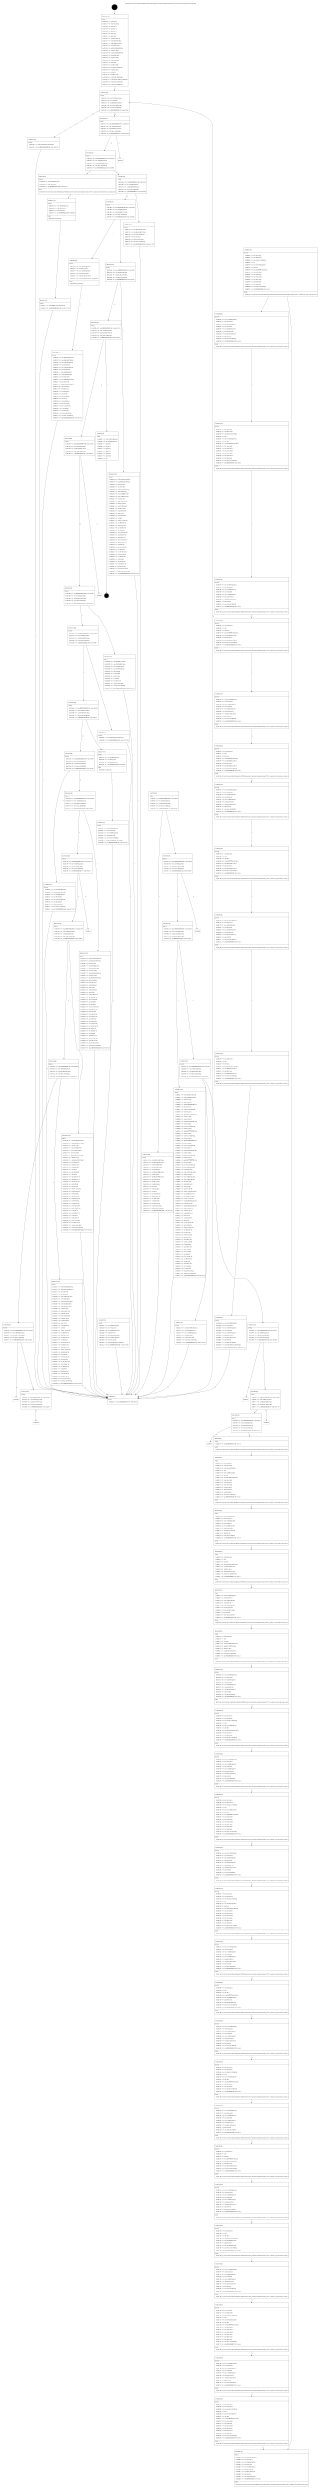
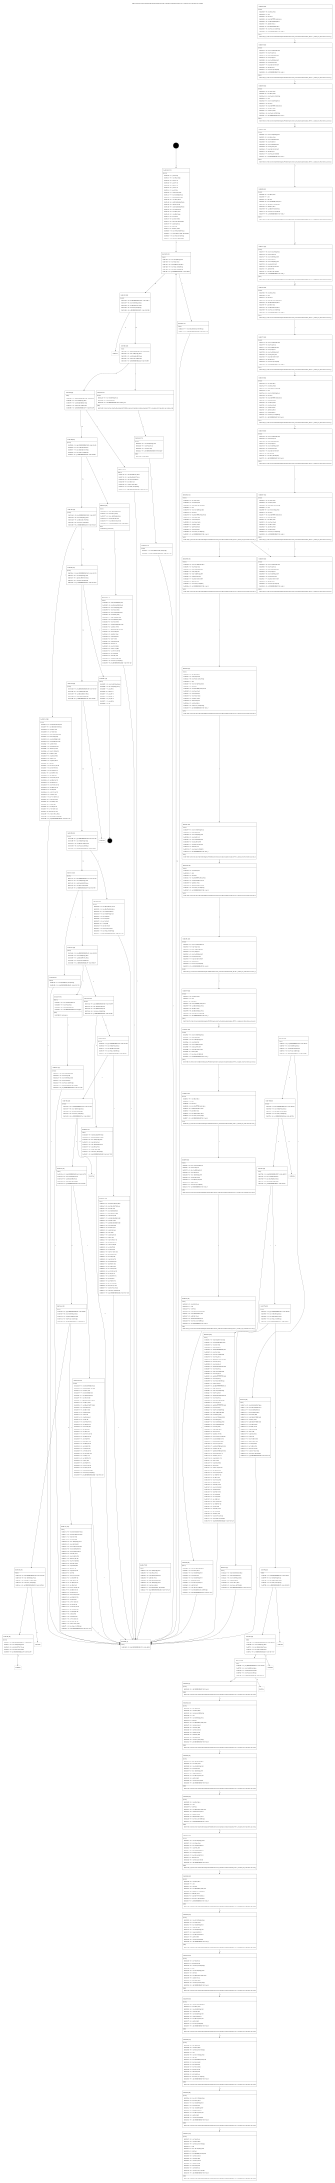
node "0x40261b [45]": removed
